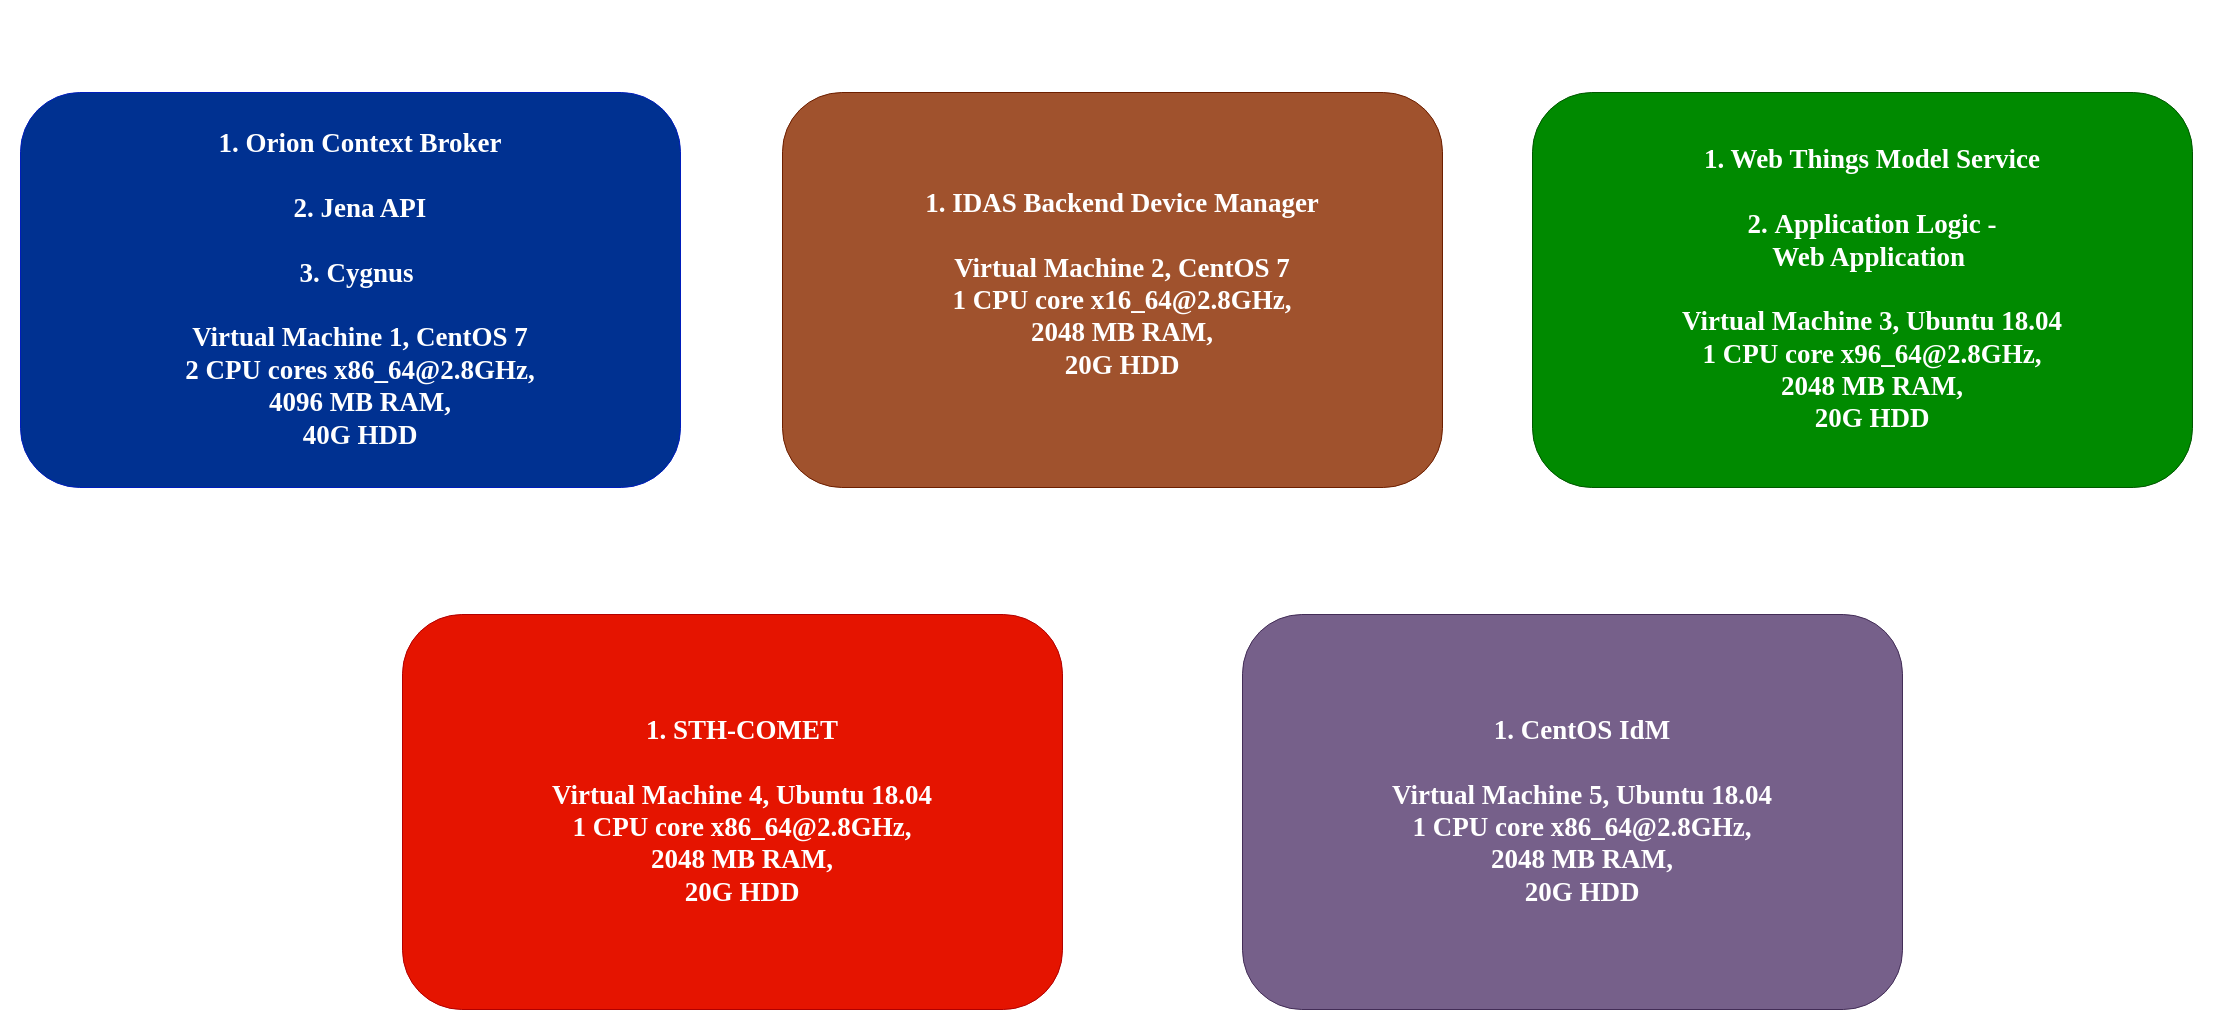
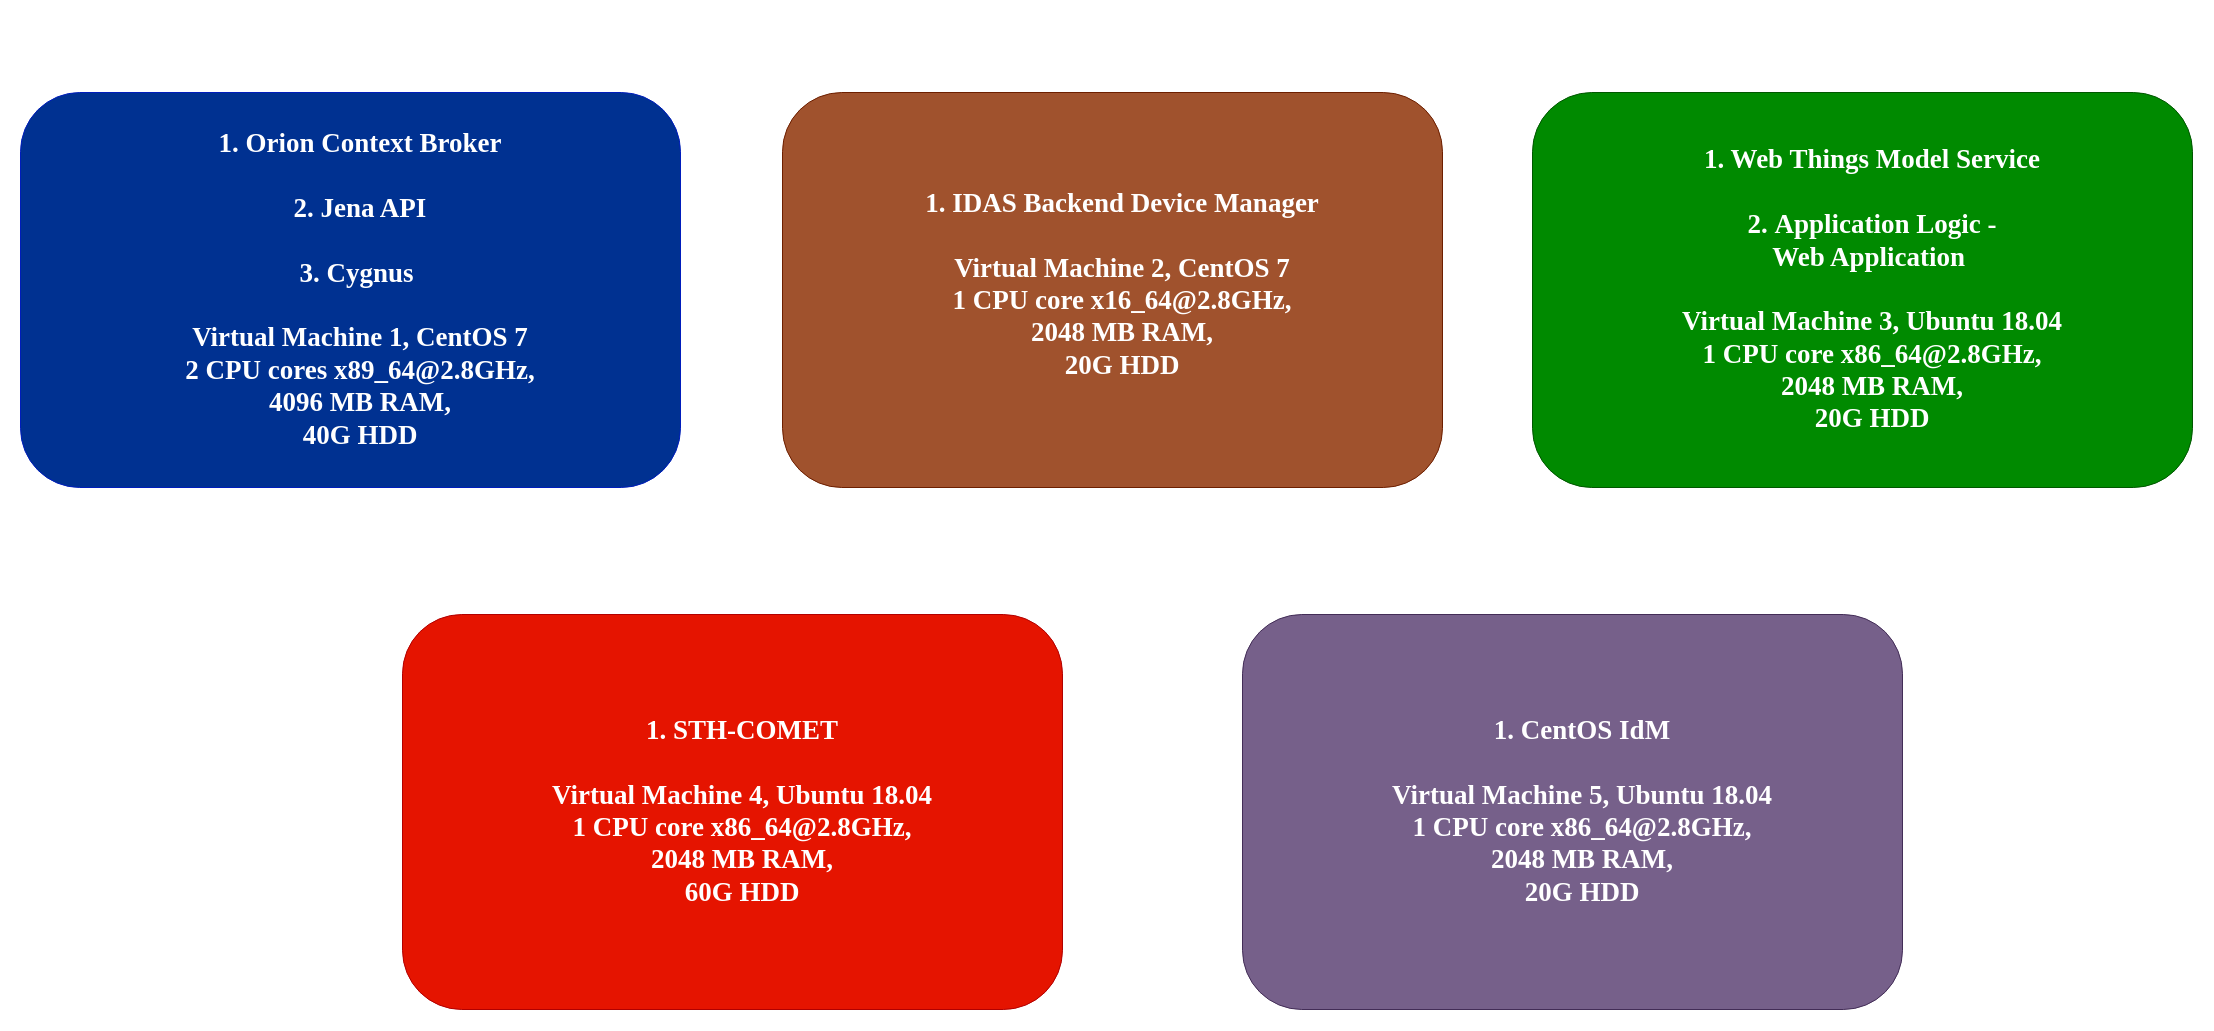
node "1. Orion Context Broker 2. Jena API 3. Cygnus Virtual Machine 1, CentOS 7 2 CPU cores x86_64@2.8GHz, 4096 MB RAM, 40G HDD": label "1. Orion Context Broker 2. Jena API 3. Cygnus Virtual Machine 1, CentOS 7 2 CPU cores x86_64@2.8GHz, 4096 MB RAM, 40G HDD" -> "1. Orion Context Broker 2. Jena API 3. Cygnus Virtual Machine 1, CentOS 7 2 CPU cores x89_64@2.8GHz, 4096 MB RAM, 40G HDD"
node "1. Web Things Model Service 2. Application Logic - Web Application Virtual Machine 3, Ubuntu 18.04 1 CPU core x96_64@2.8GHz, 2048 MB RAM, 20G HDD": label "1. Web Things Model Service 2. Application Logic - Web Application Virtual Machine 3, Ubuntu 18.04 1 CPU core x96_64@2.8GHz, 2048 MB RAM, 20G HDD" -> "1. Web Things Model Service 2. Application Logic - Web Application Virtual Machine 3, Ubuntu 18.04 1 CPU core x86_64@2.8GHz, 2048 MB RAM, 20G HDD"
node "1. STH-COMET Virtual Machine 4, Ubuntu 18.04 1 CPU core x86_64@2.8GHz, 2048 MB RAM, 20G HDD": label "1. STH-COMET Virtual Machine 4, Ubuntu 18.04 1 CPU core x86_64@2.8GHz, 2048 MB RAM, 20G HDD" -> "1. STH-COMET Virtual Machine 4, Ubuntu 18.04 1 CPU core x86_64@2.8GHz, 2048 MB RAM, 60G HDD"
